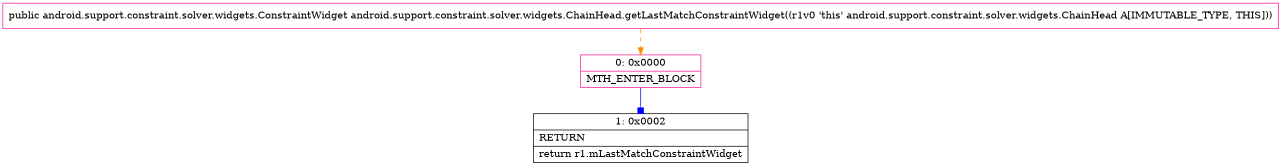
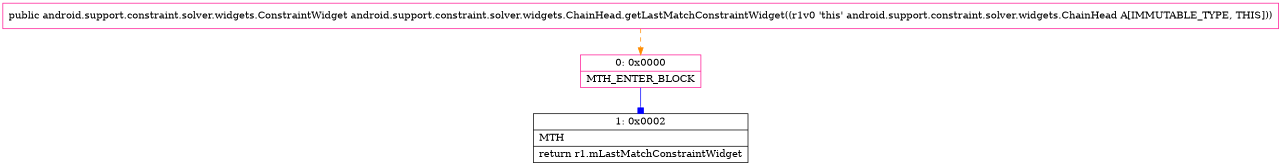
node "1: 0x0002": text "RETURN" -> "MTH"
